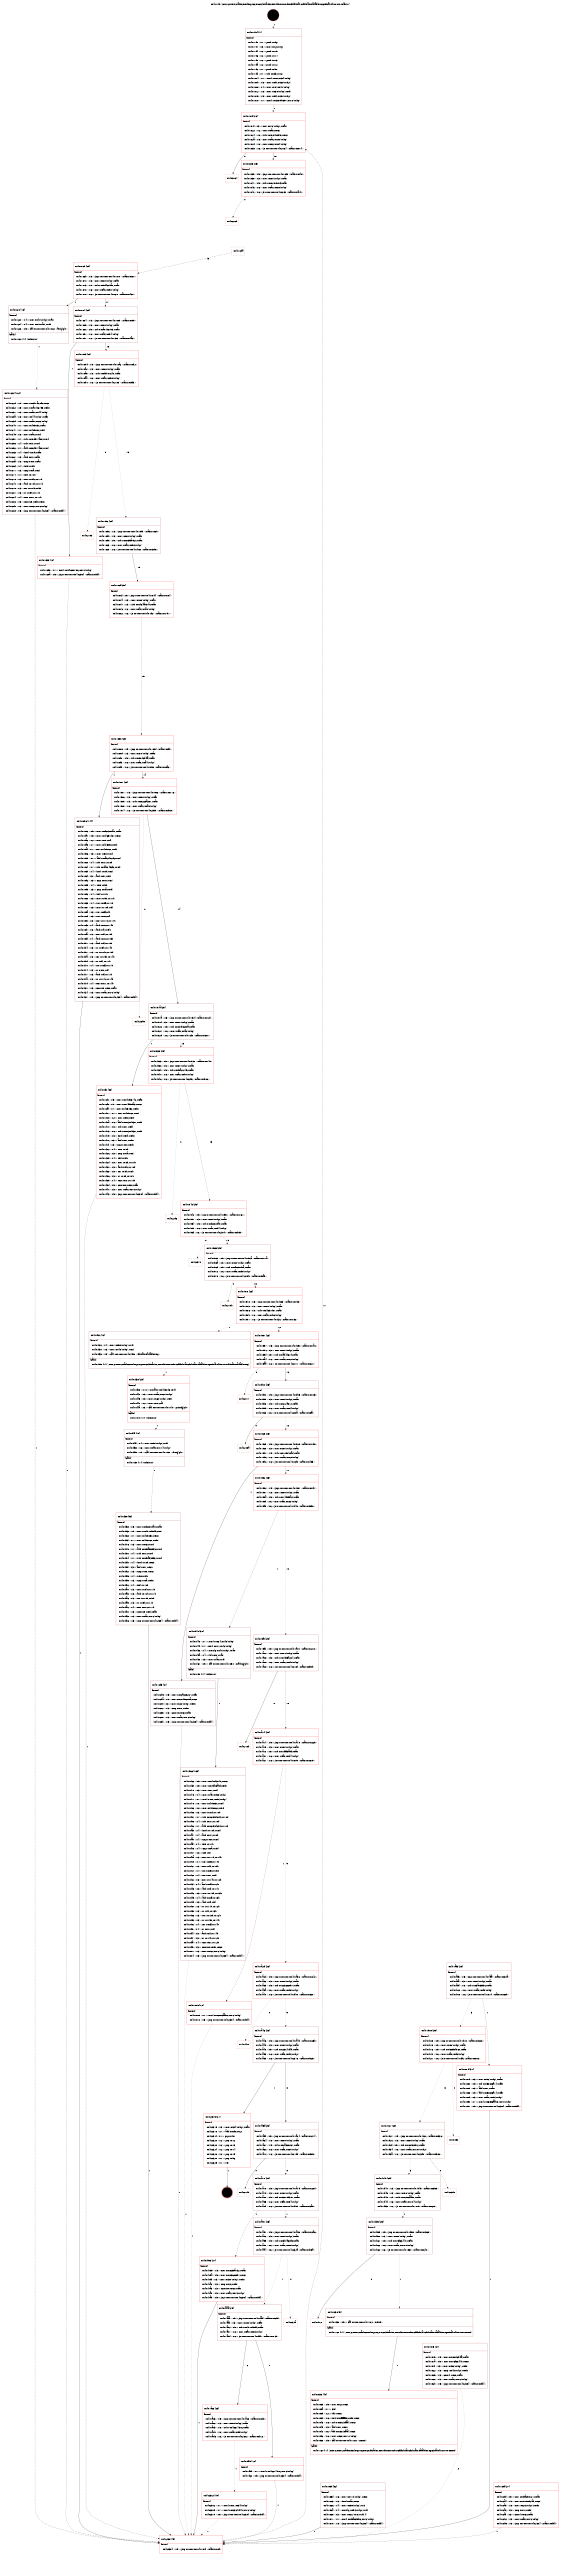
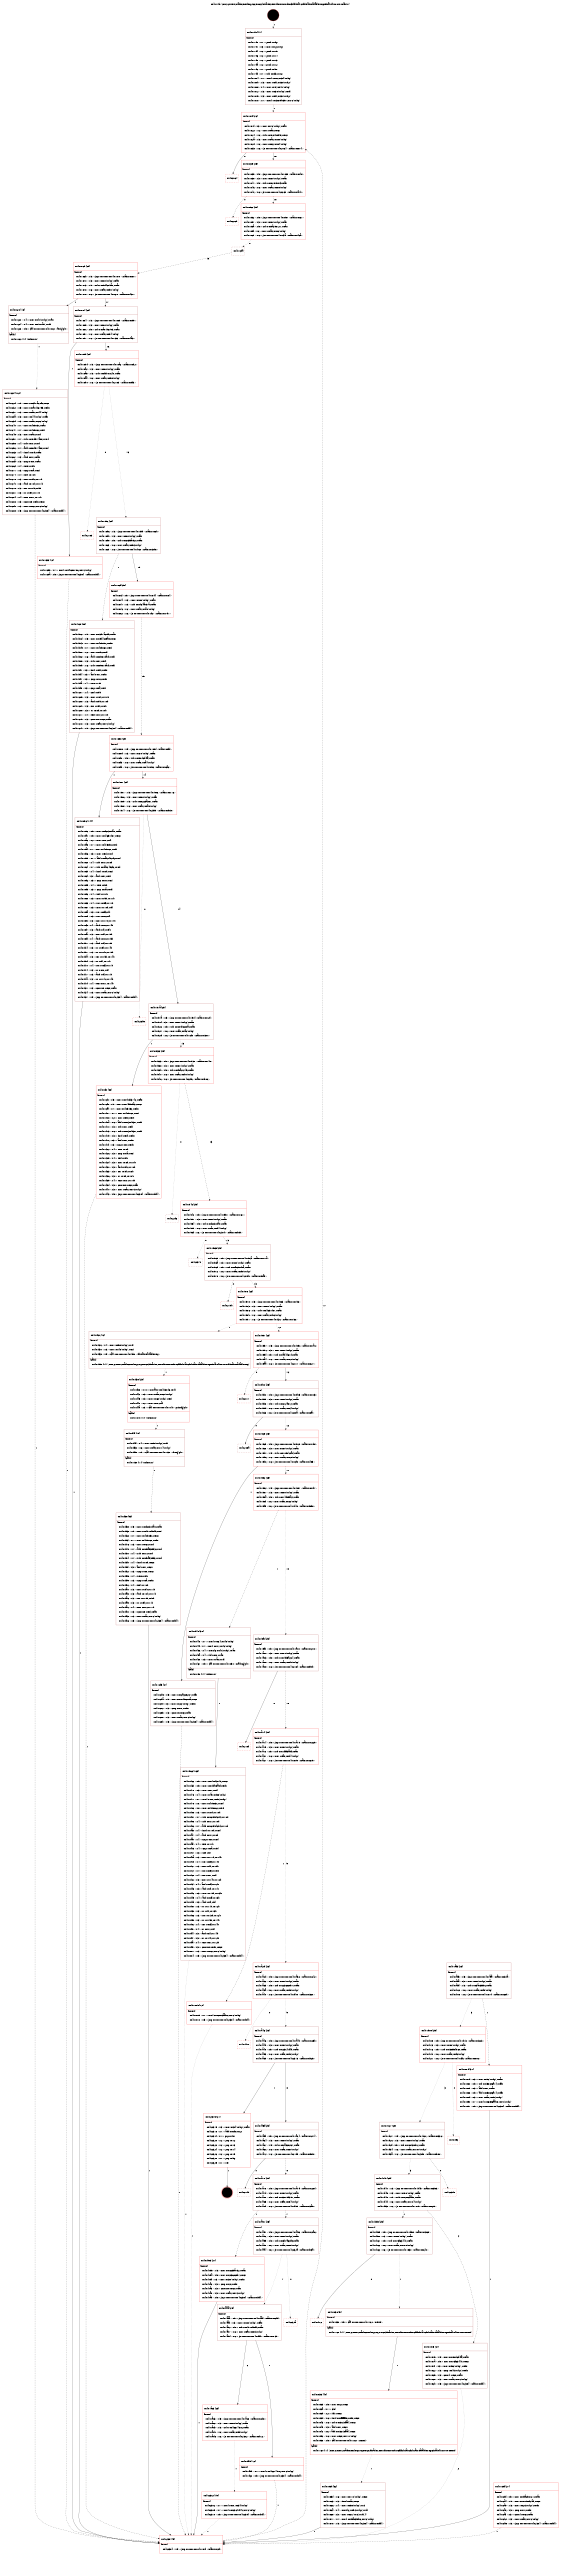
node "0x401852 [25]": added
node "0x401bc8 [88]": added
edge "0x401b40 [25]" -> "0x401e15 [27]": added, label "2"
edge "0x401e35 [40]" -> "0x401e5d [32]": added, label "1"
